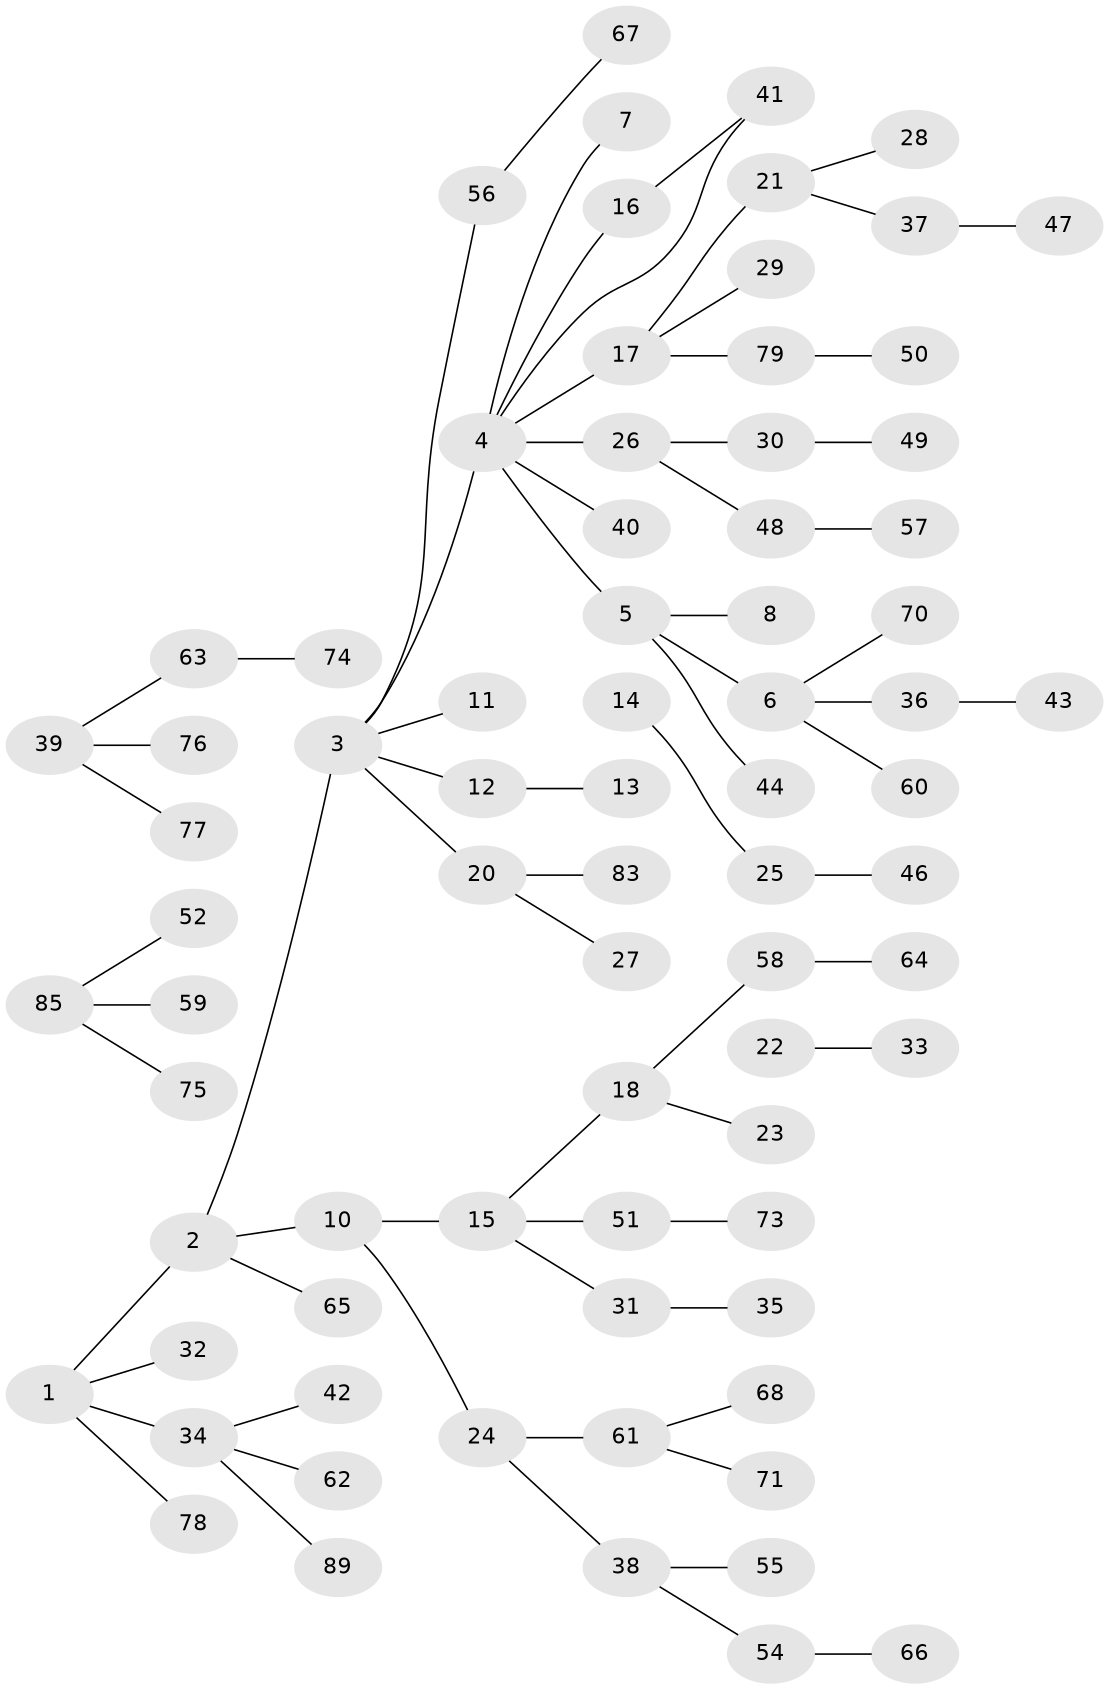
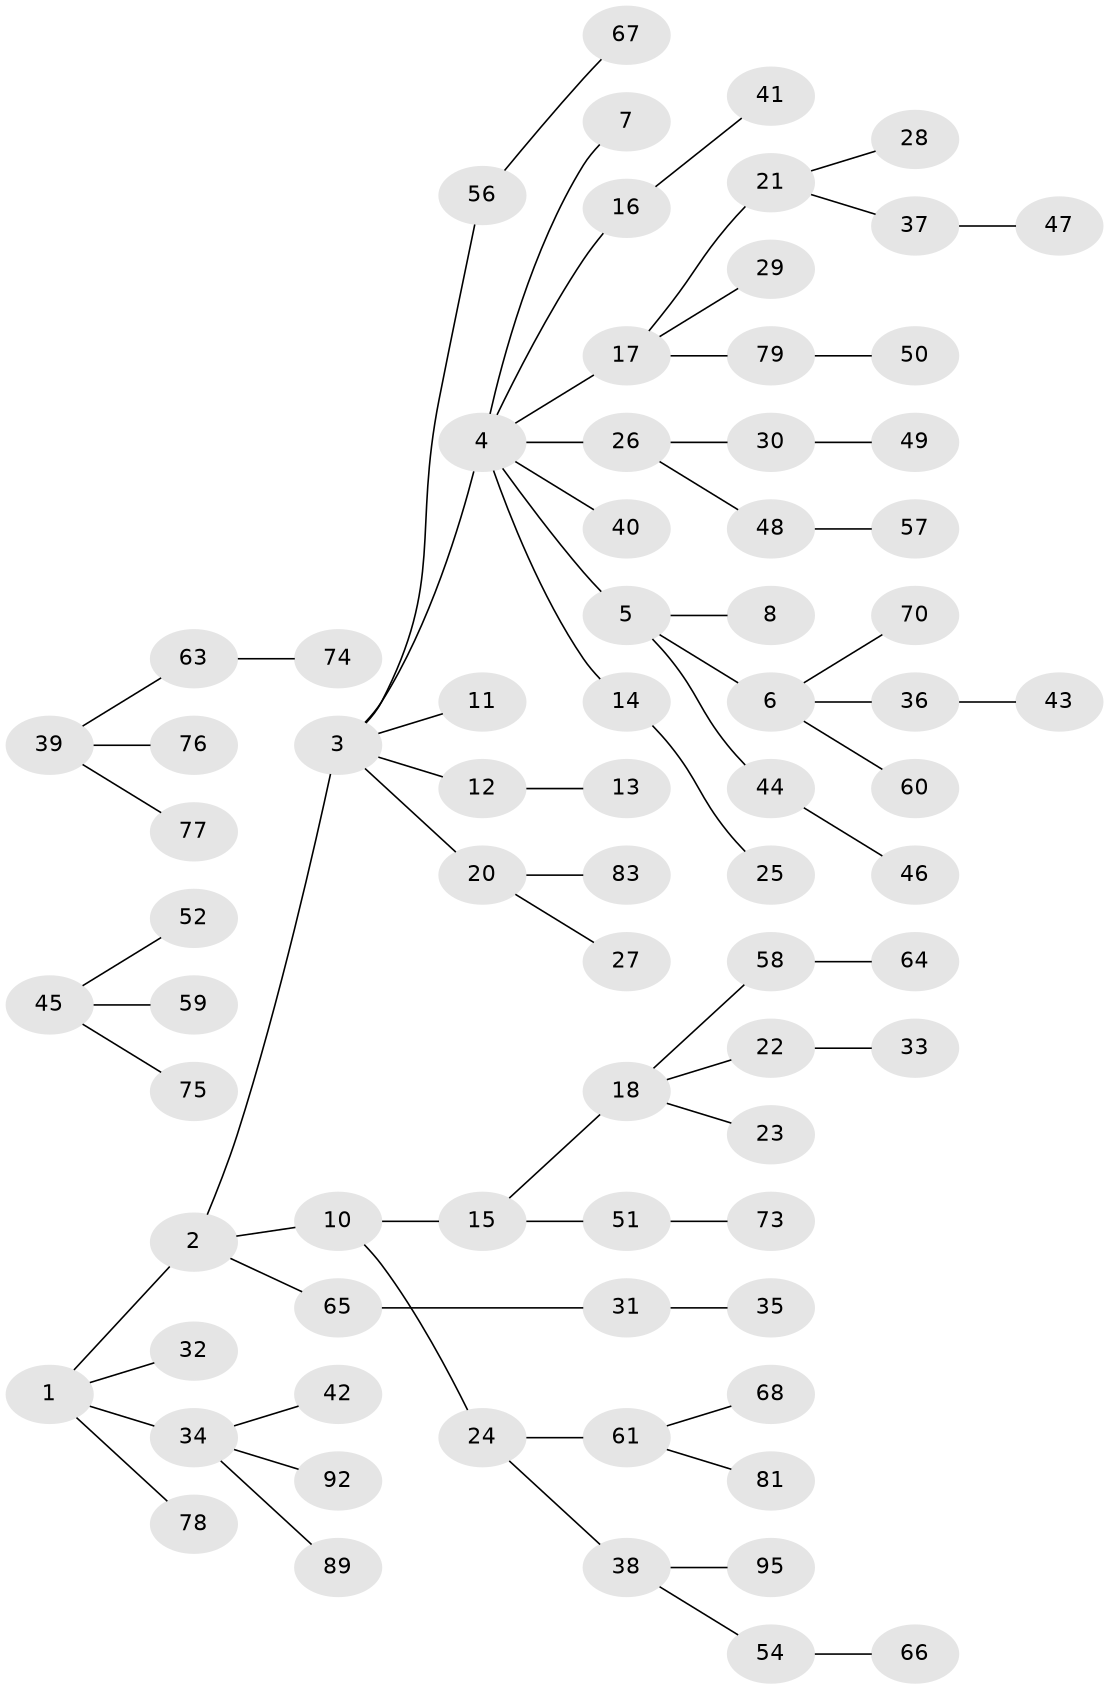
edge "41" -- "4": now "14" -- "4"
edge "25" -- "46": now "44" -- "46"
node "85": label "85" -> "45"
edge "22" -- "18": added
edge "15" -- "31": now "65" -- "31"
node "62": label "62" -> "92"
node "71": label "71" -> "81"
node "55": label "55" -> "95"
